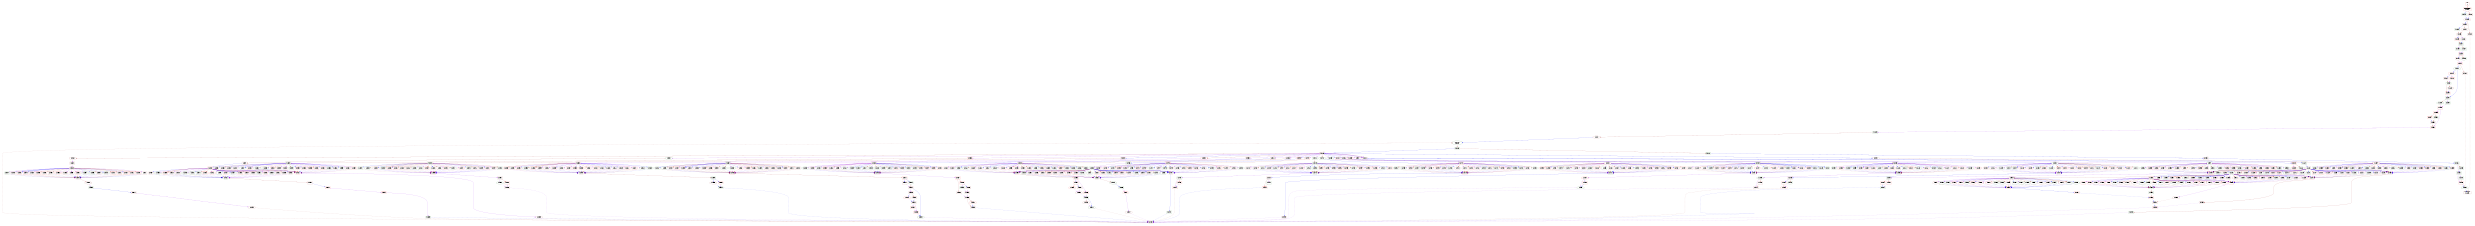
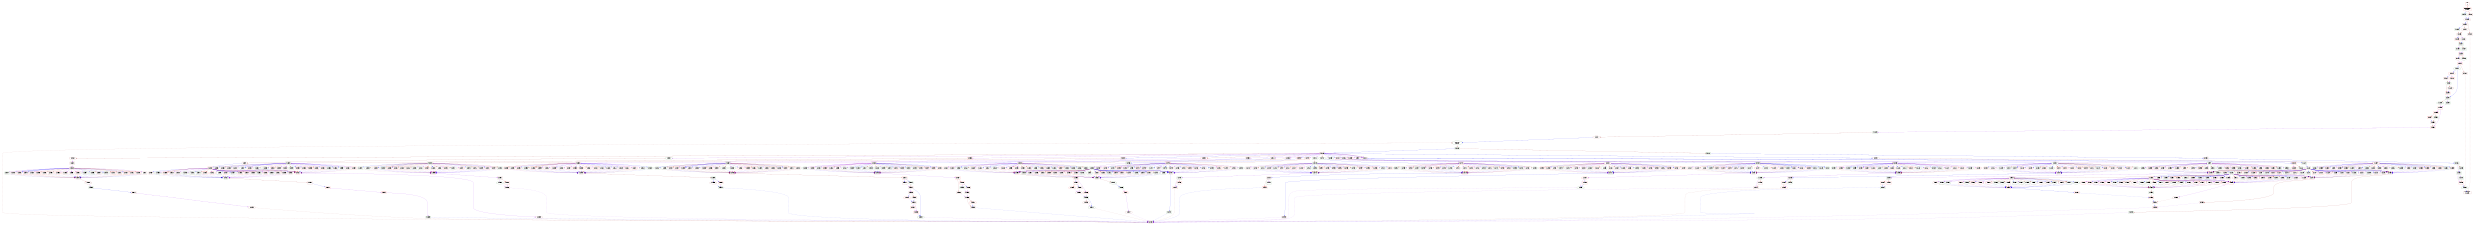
node "(141527)": removed
